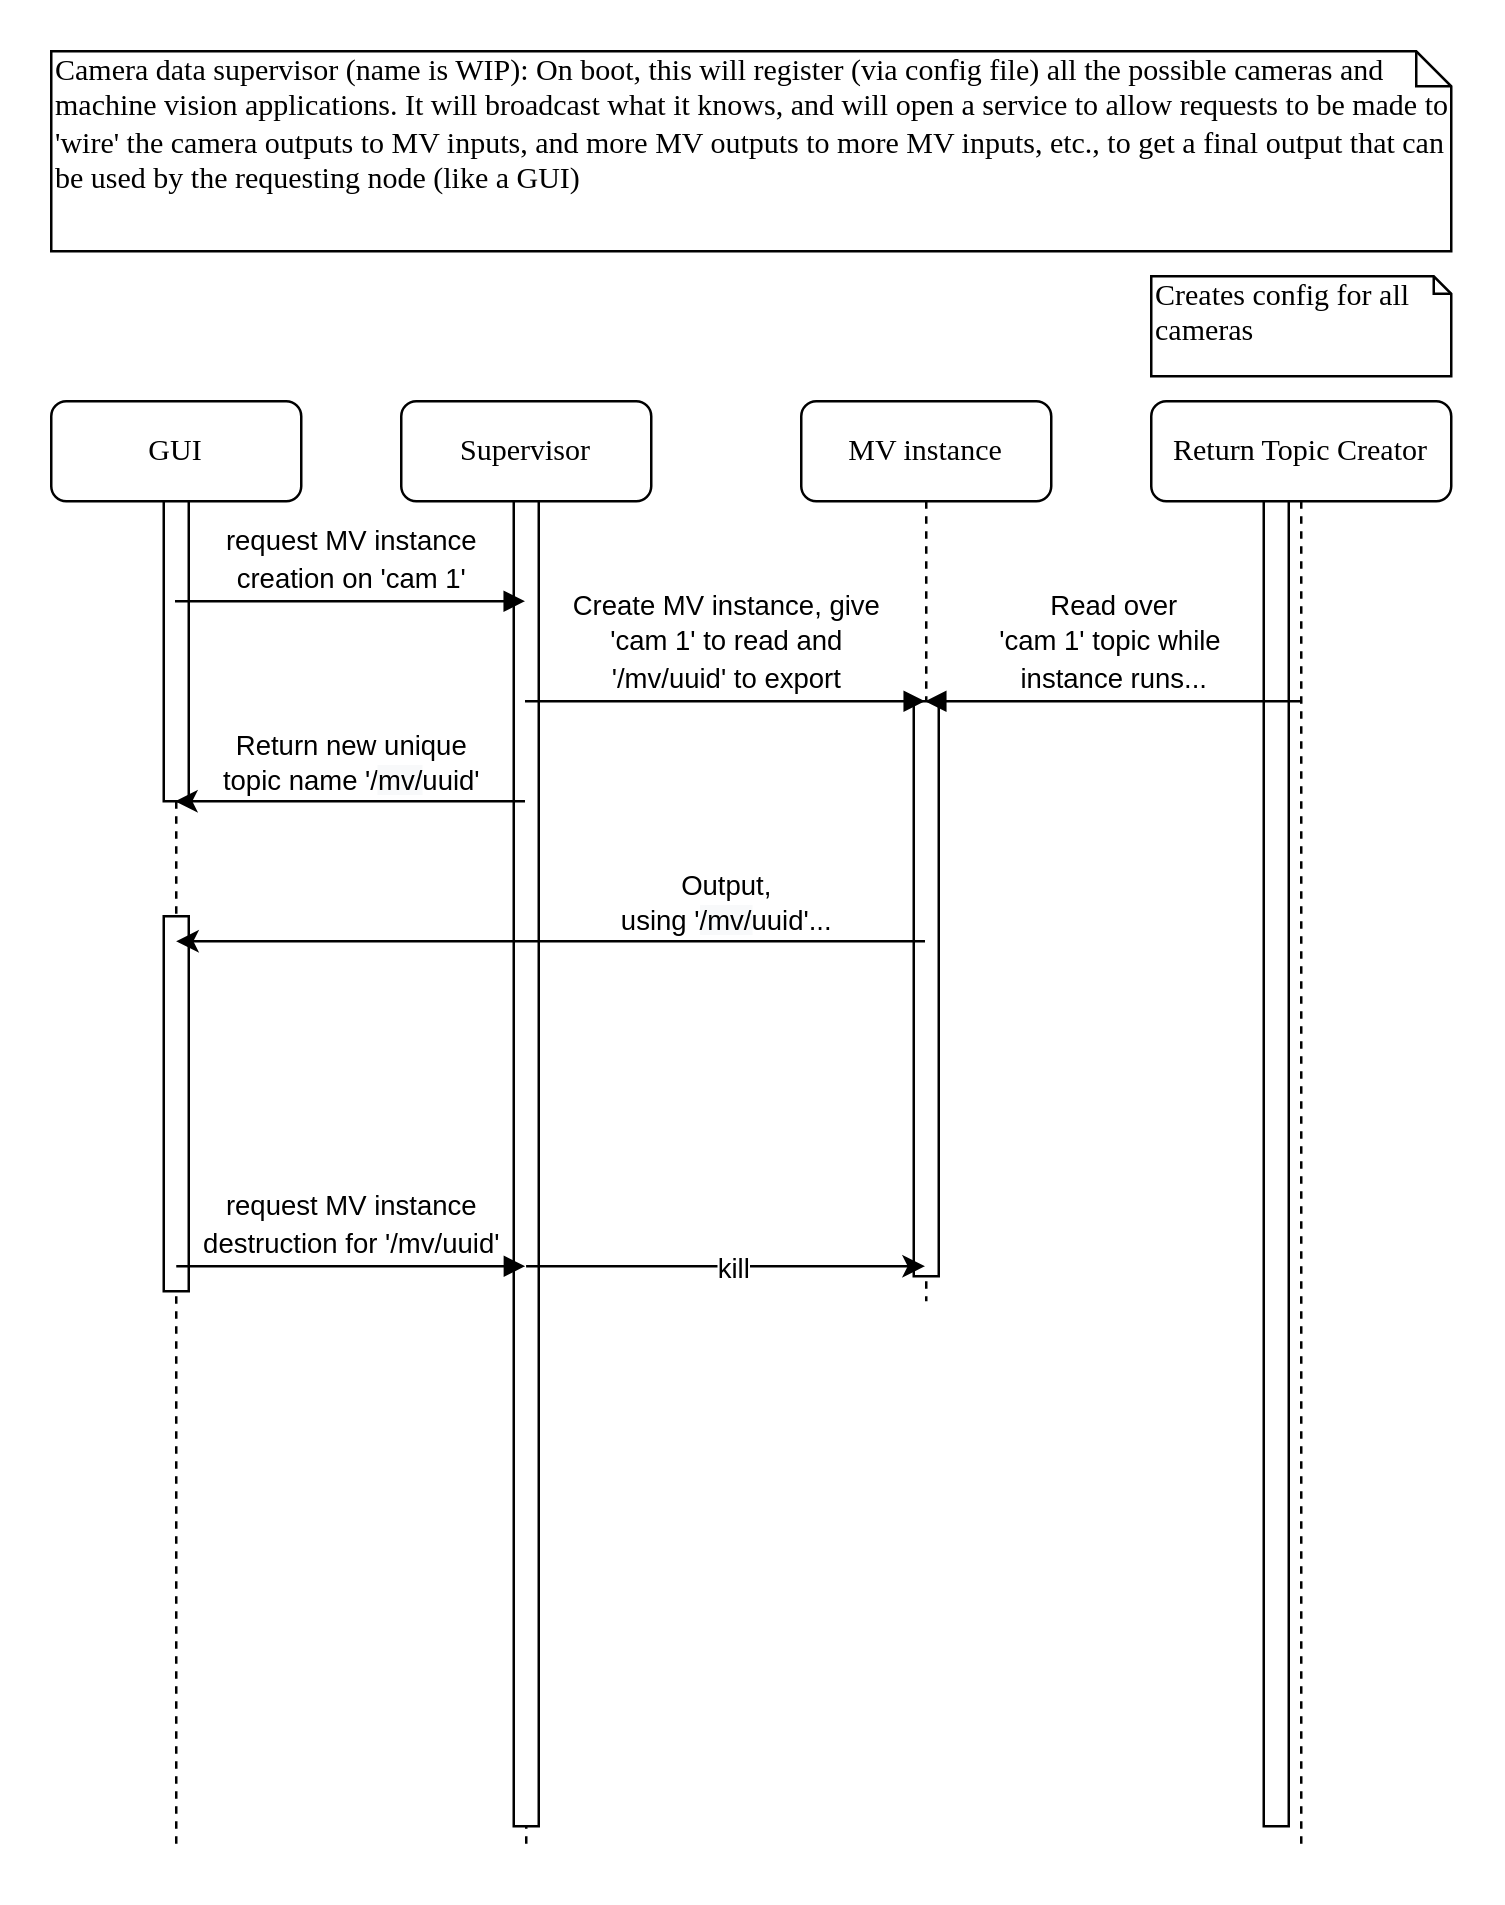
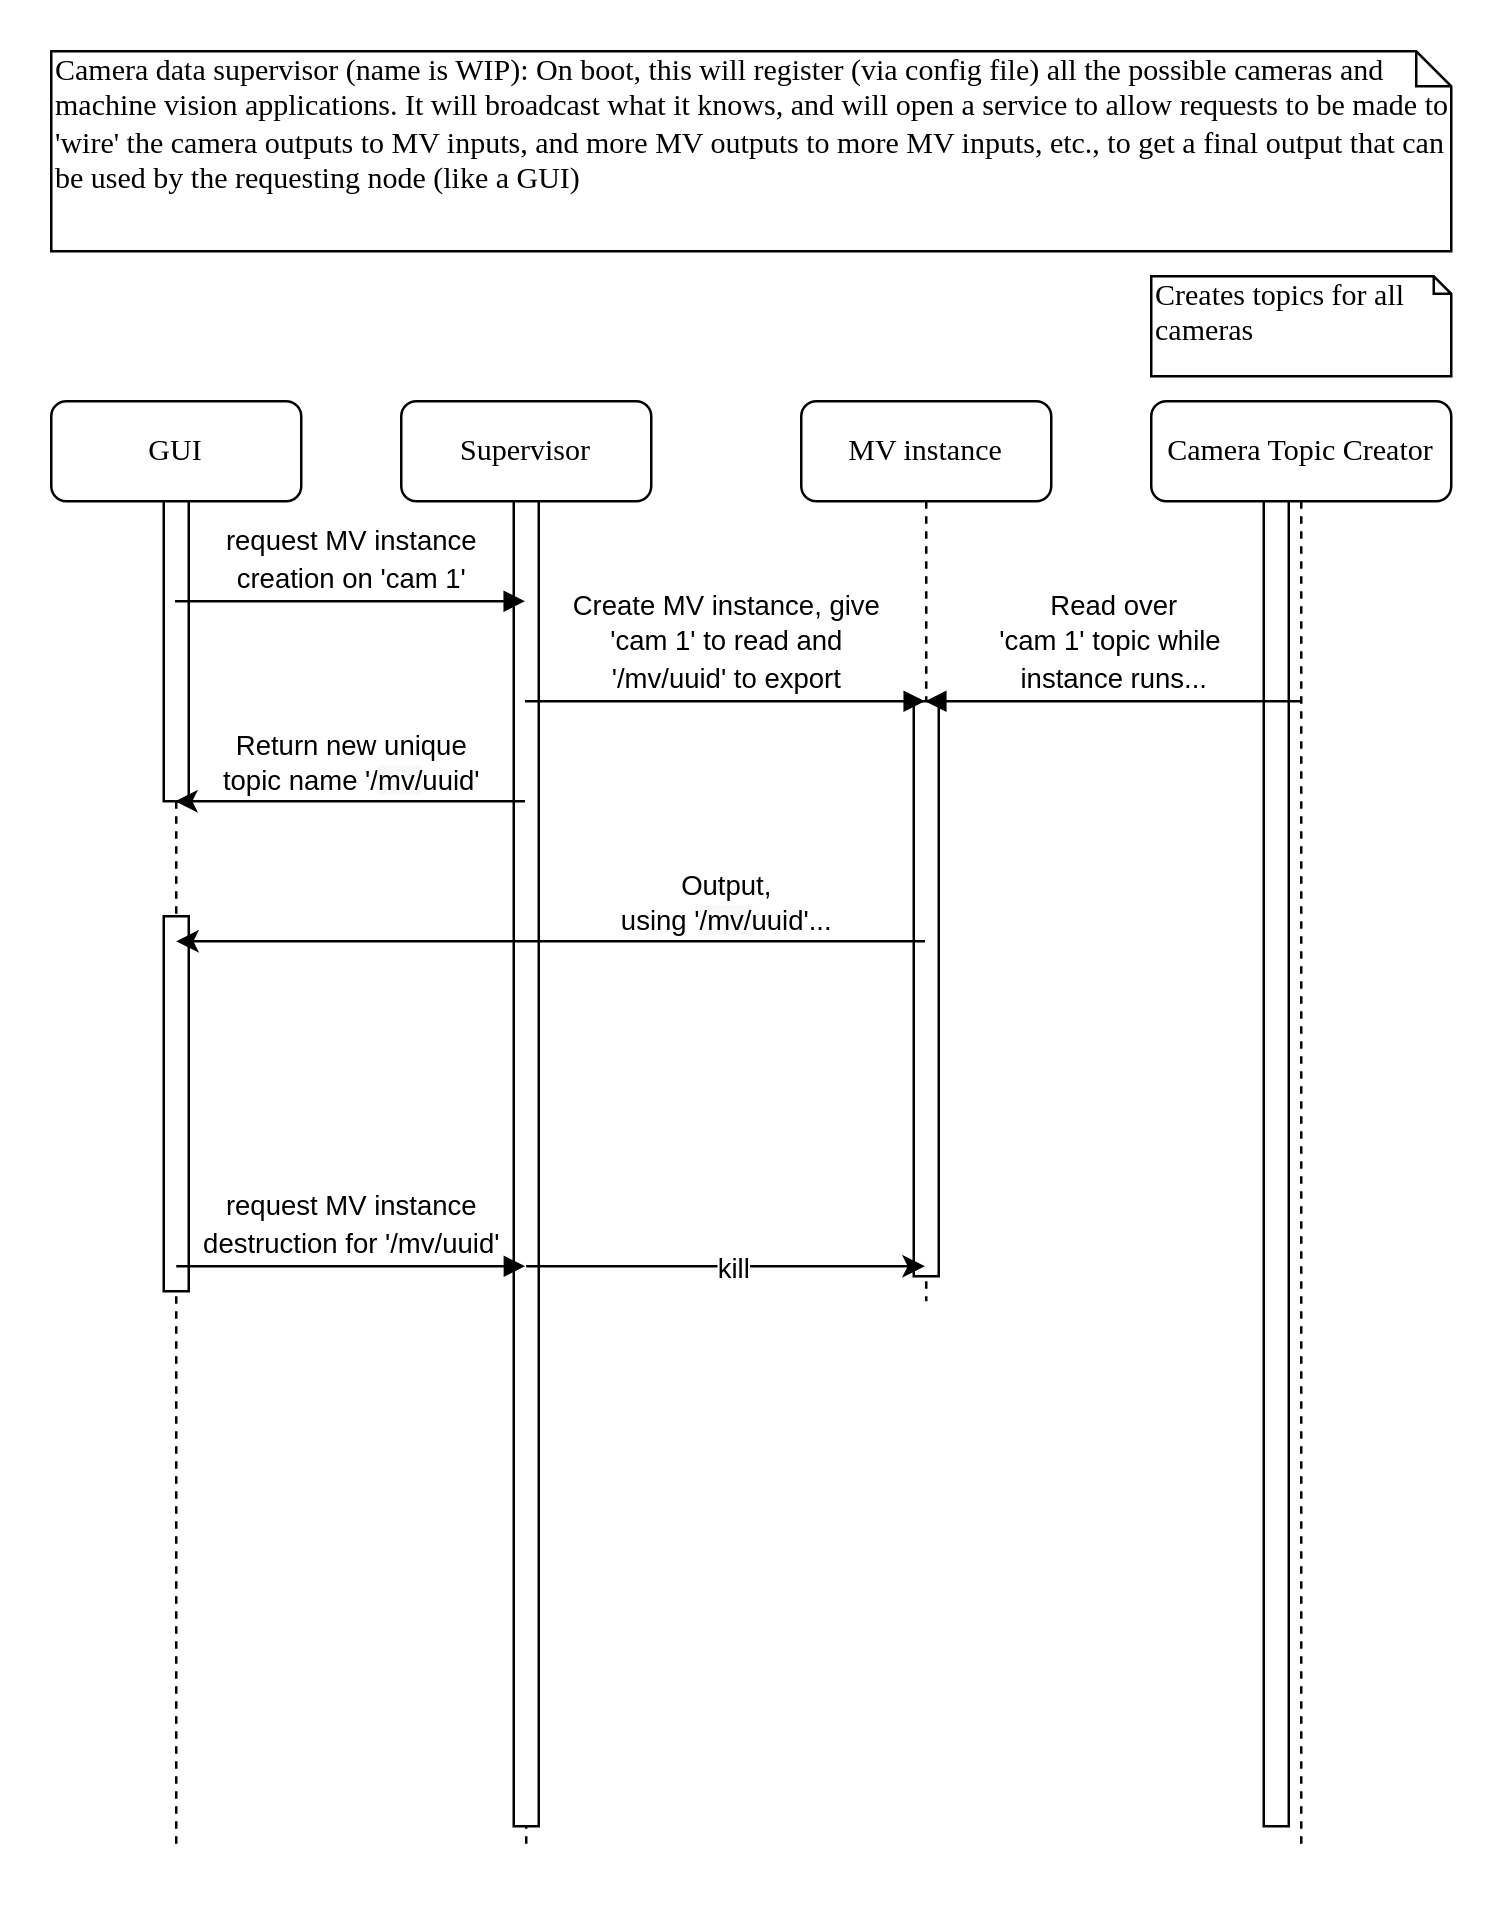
node "Creates config for all cameras": label "Creates config for all cameras" -> "Creates topics for all cameras"
node "Return Topic Creator": label "Return Topic Creator" -> "Camera Topic Creator"
